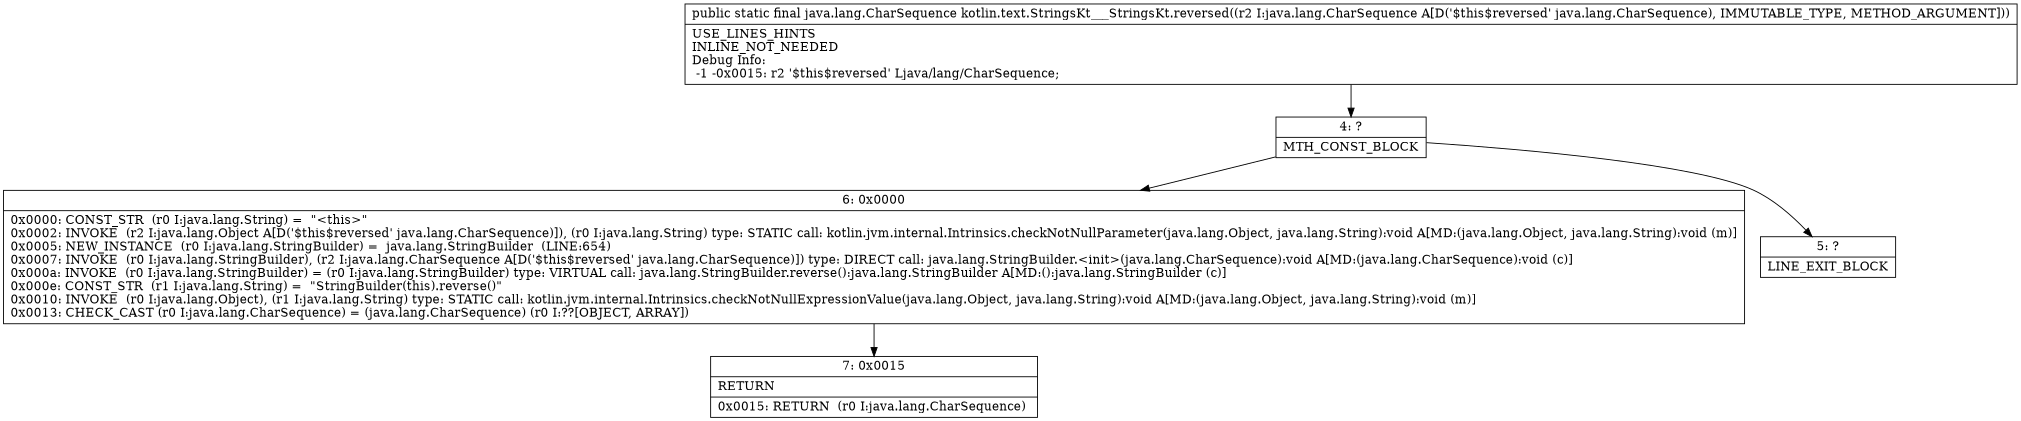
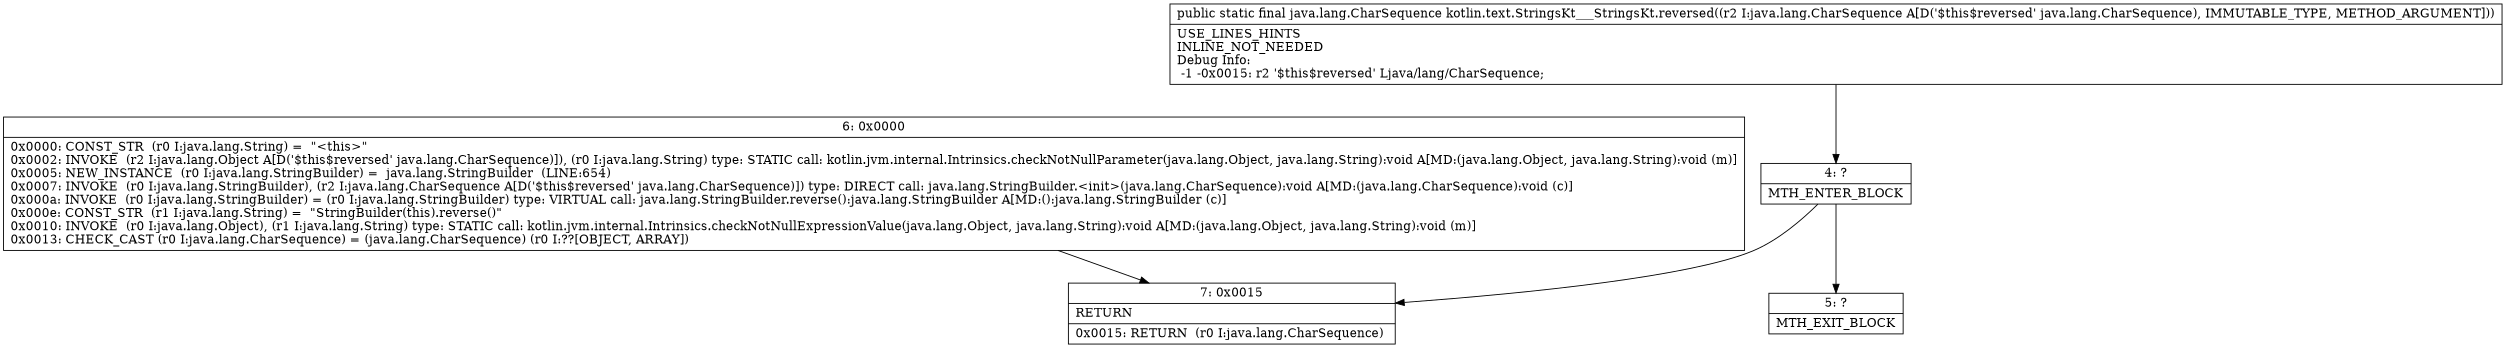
node "4: ?": text "MTH_CONST_BLOCK" -> "MTH_ENTER_BLOCK"
edge "4: ?" -> "6: 0x0000": now "4: ?" -> "7: 0x0015"
node "5: ?": text "LINE_EXIT_BLOCK" -> "MTH_EXIT_BLOCK"
